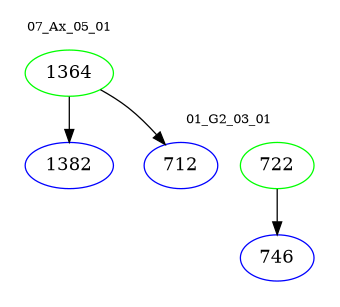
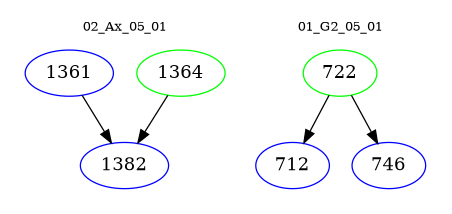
cluster "07_Ax_05_01": label "07_Ax_05_01" -> "02_Ax_05_01"
node "1361": added
edge "1364" -> "712": now "722" -> "712"
cluster "01_G2_03_01": label "01_G2_03_01" -> "01_G2_05_01"
